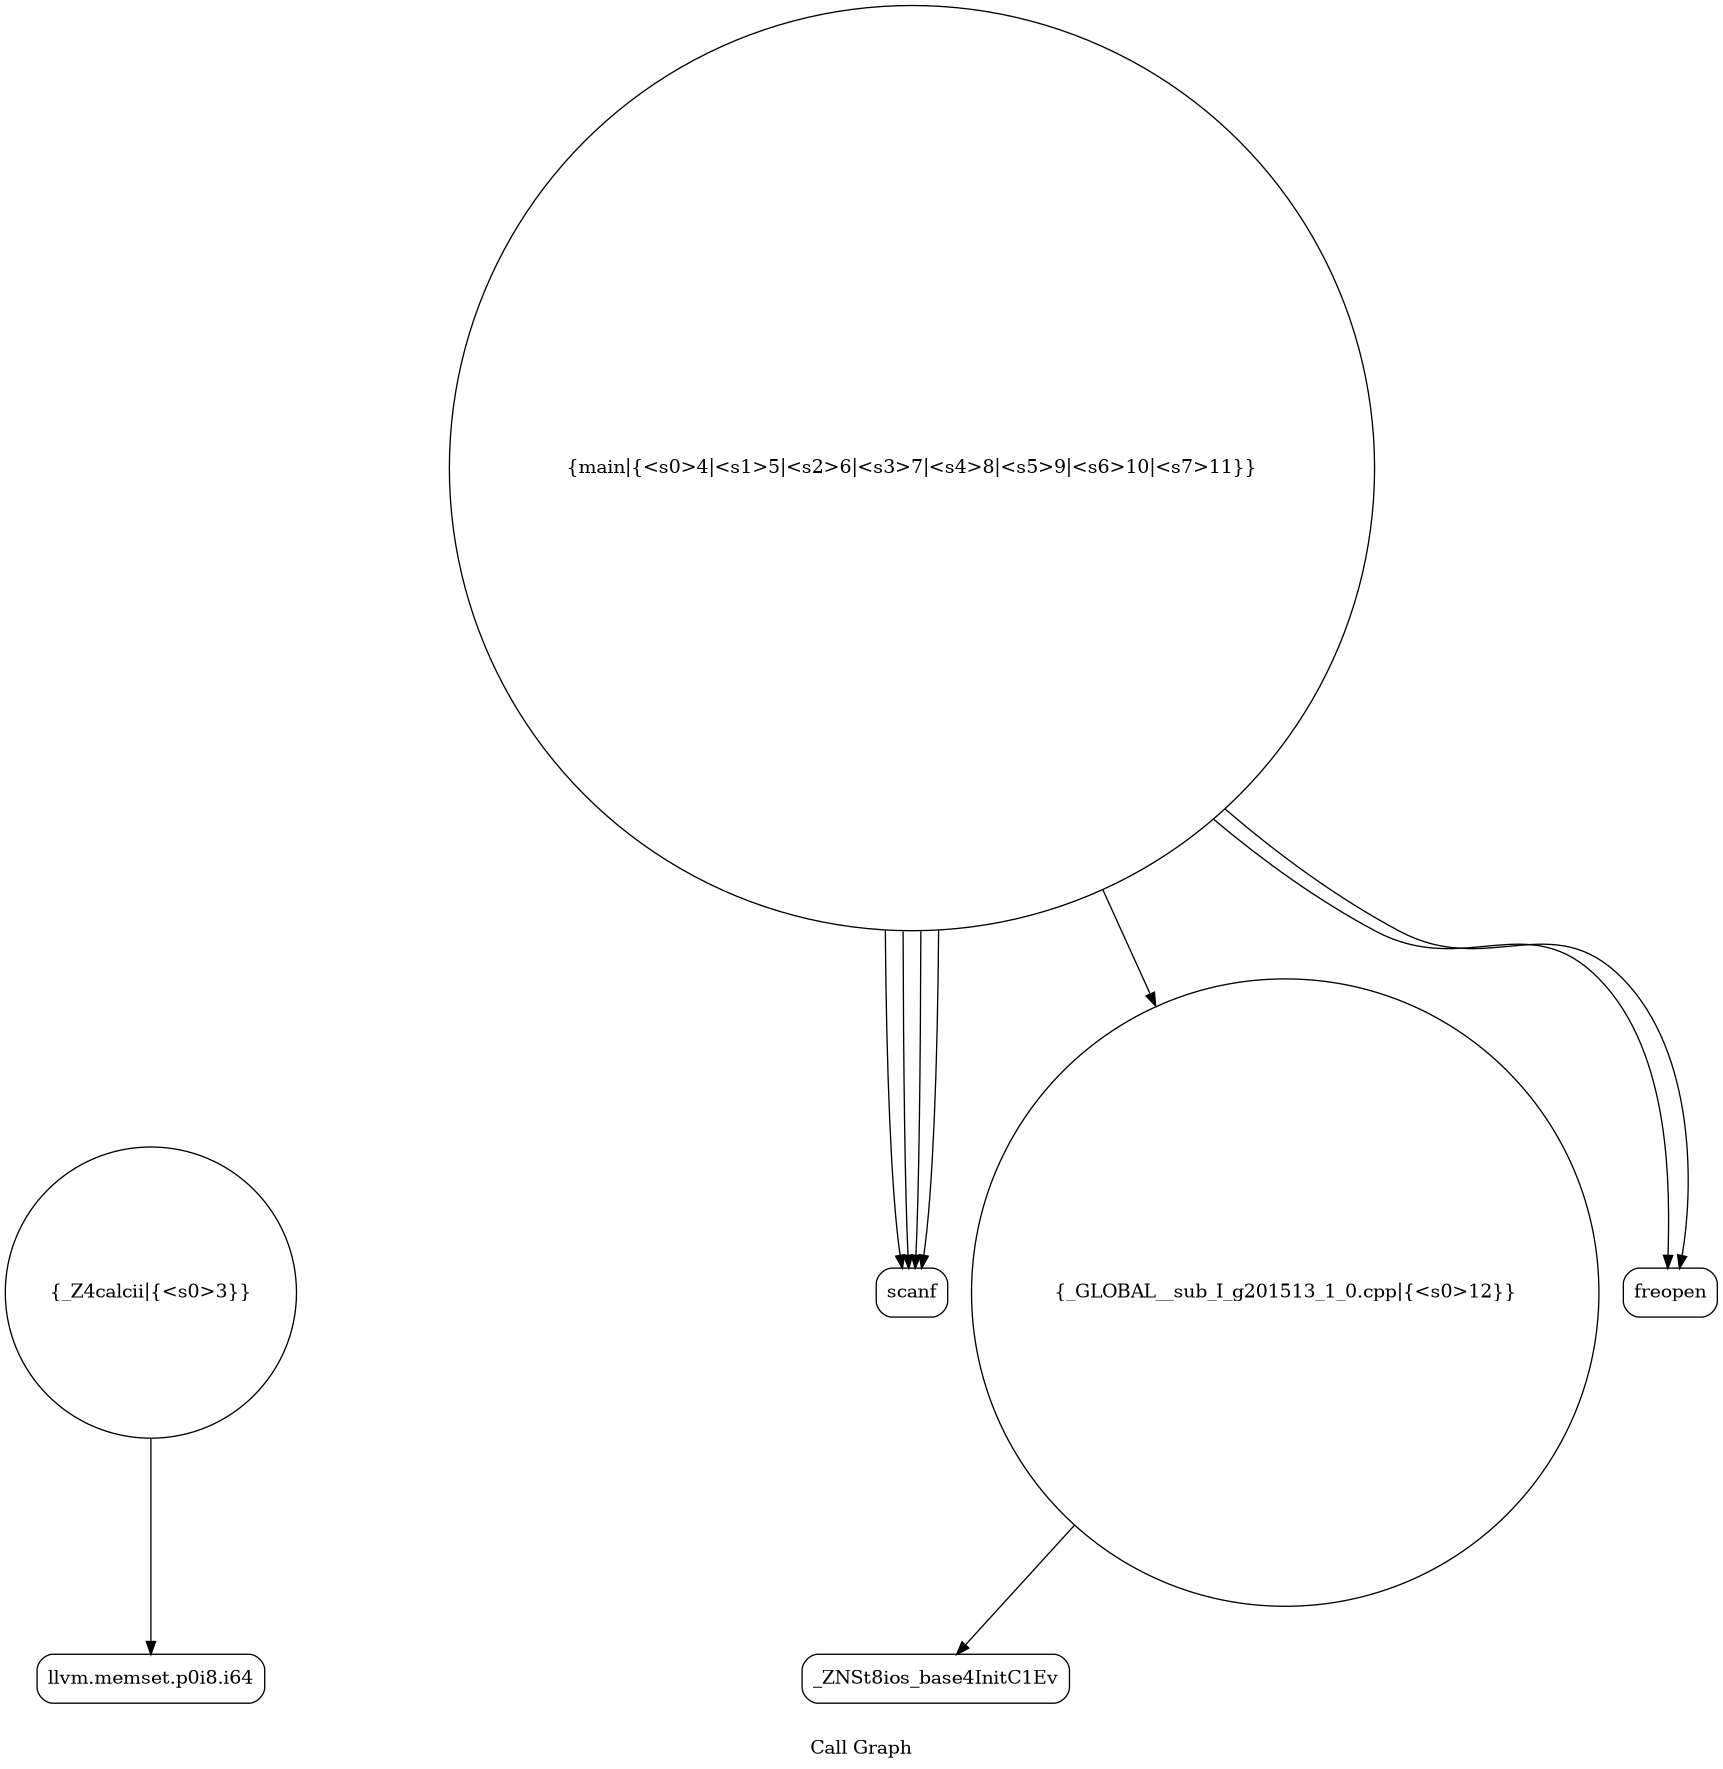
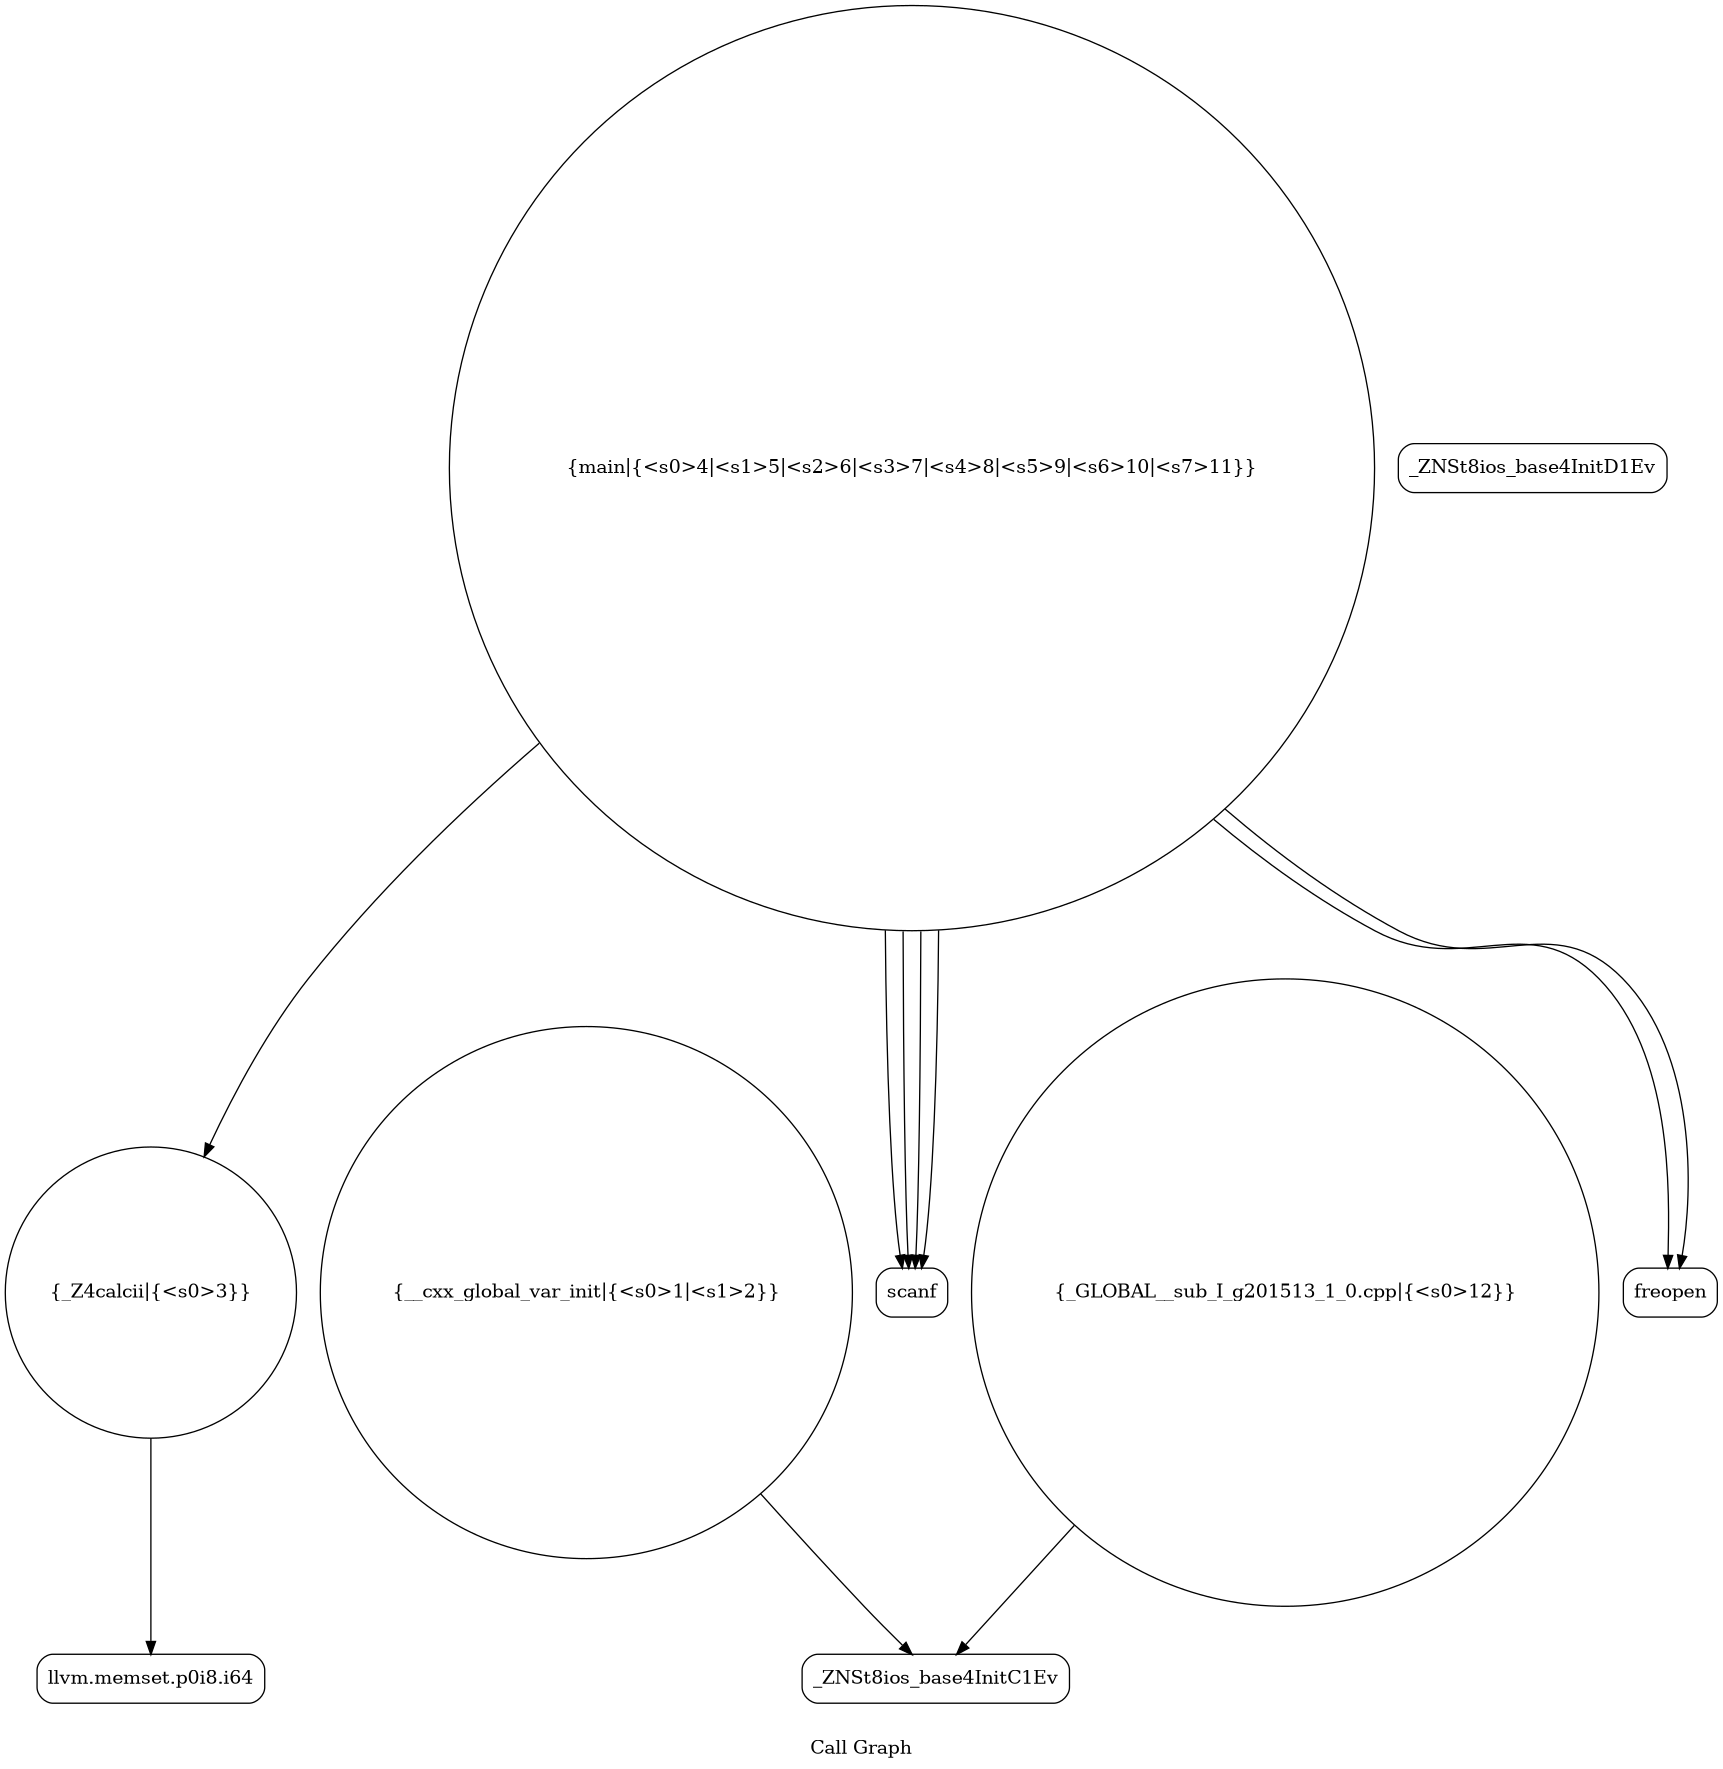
node "_ZNSt8ios_base4InitD1Ev": added
edge "{main|{<s0>4|<s1>5|<s2>6|<s3>7|<s4>8|<s5>9|<s6>10|<s7>11}}" -> "{_GLOBAL__sub_I_g201513_1_0.cpp|{<s0>12}}": now "{main|{<s0>4|<s1>5|<s2>6|<s3>7|<s4>8|<s5>9|<s6>10|<s7>11}}" -> "{_Z4calcii|{<s0>3}}"
node "{__cxx_global_var_init|{<s0>1|<s1>2}}": added
